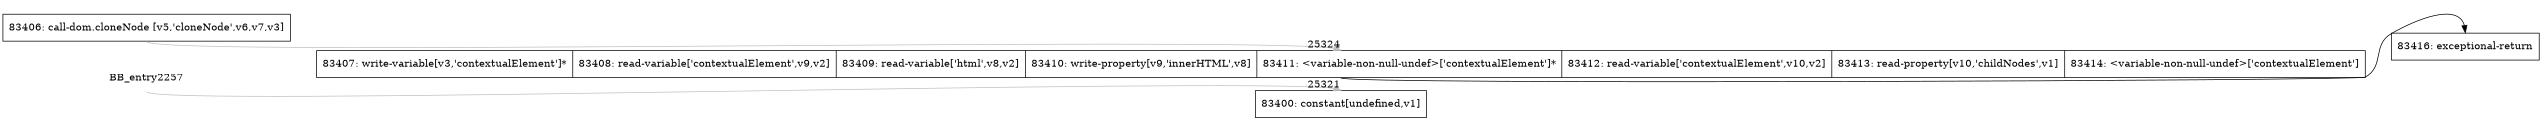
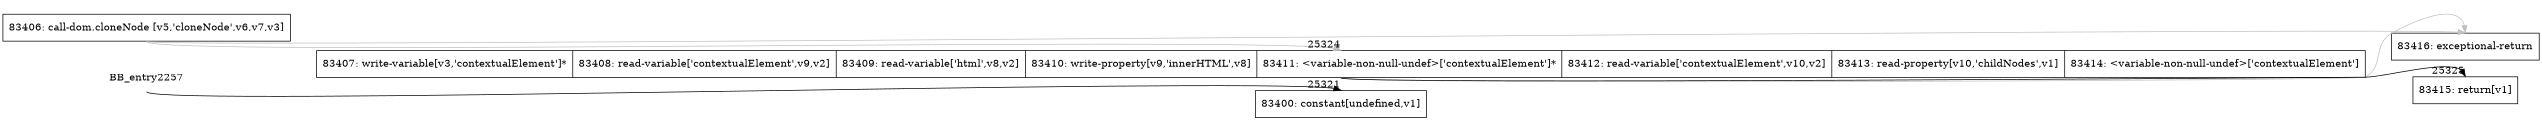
edge "83406: call-dom.cloneNode [v5,'cloneNode',v6,v7,v3]" -> "83416: exceptional-return": added
edge "83407: write-variable[v3,'contextualElement']*" -> "83416: exceptional-return": color black -> gray
node "83415: return[v1]": added
edge "BB_entry2257" -> "83400: constant[undefined,v1]": color gray -> black
